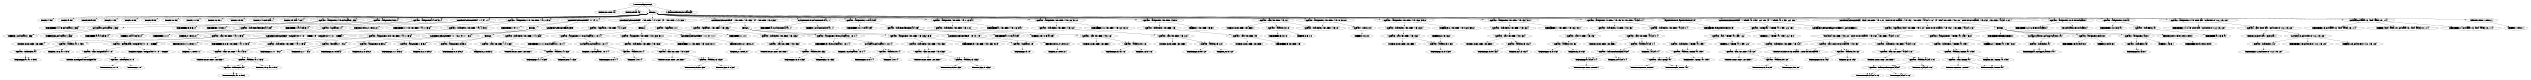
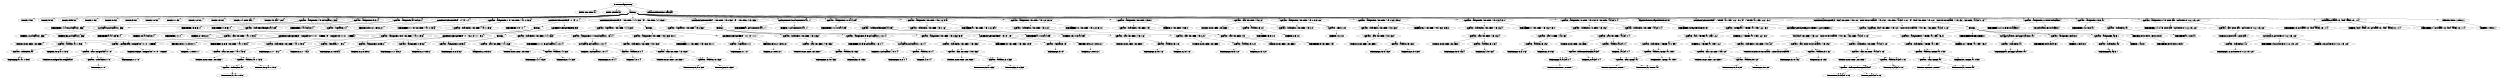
edge "(<operator>.logicalNot,!v11)" -> "(CONTROL_STRUCTURE,if ( !v11 ),if ( !v11 ))": reversed
edge "(LITERAL,320,v5 + 320)" -> "(<operator>.addition,v5 + 320)": reversed
edge "(<operator>.subtraction,v7 - 8)" -> "(IDENTIFIER,v7,v7 - 8)": now "(<operator>.cast,(unsigned int)(v7 - 8))" -> "(IDENTIFIER,v7,v7 - 8)"
